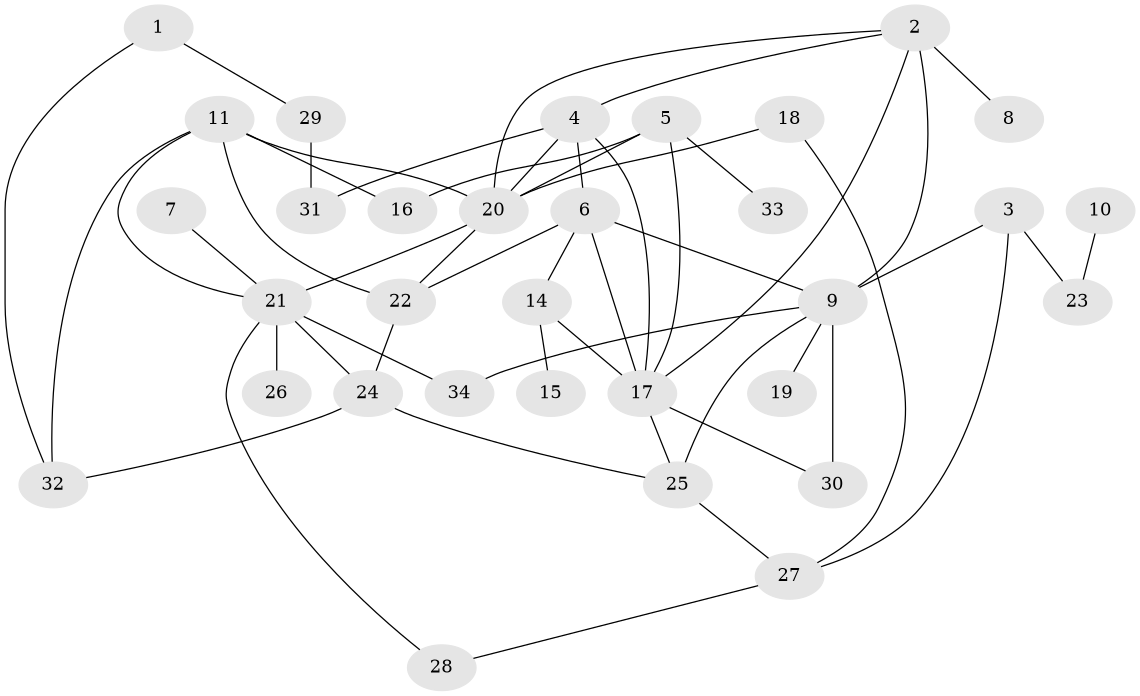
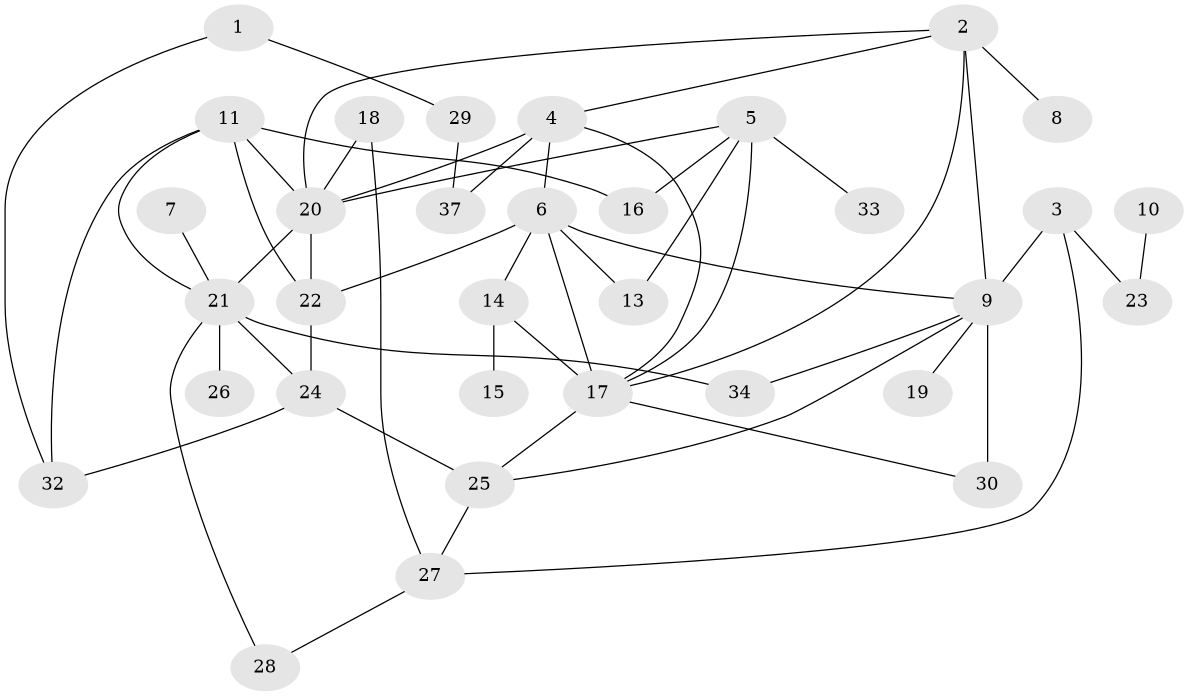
node "31": label "31" -> "37"
node "13": added
